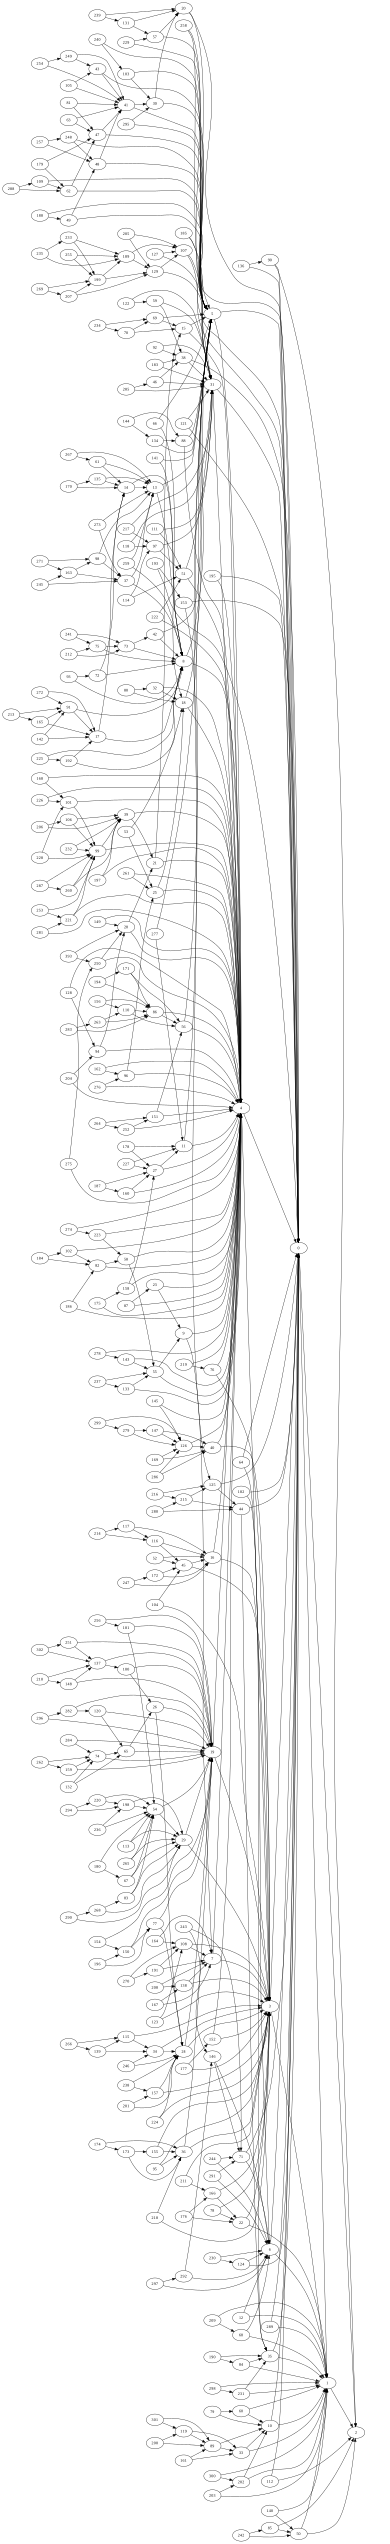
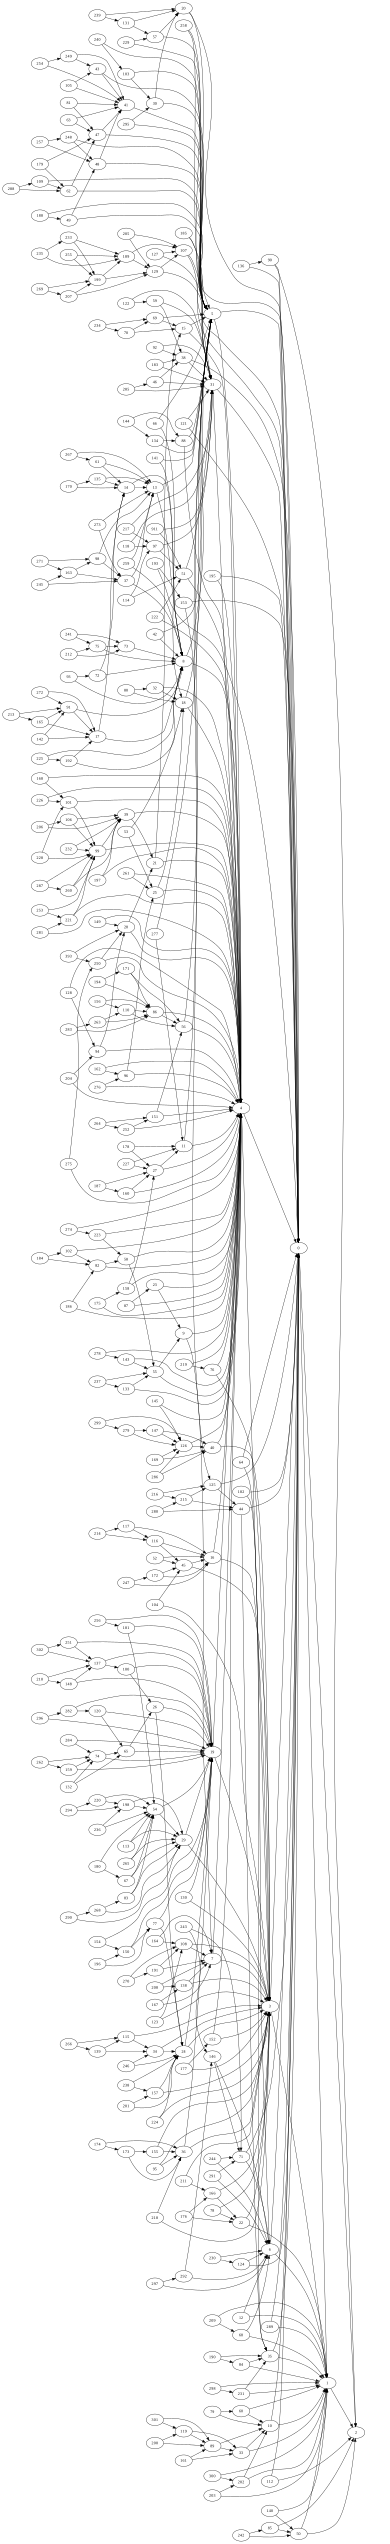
edge "41" -> "30": removed
node "111": label "111" -> "911"
edge "73" -> "42": removed
node "130": added
